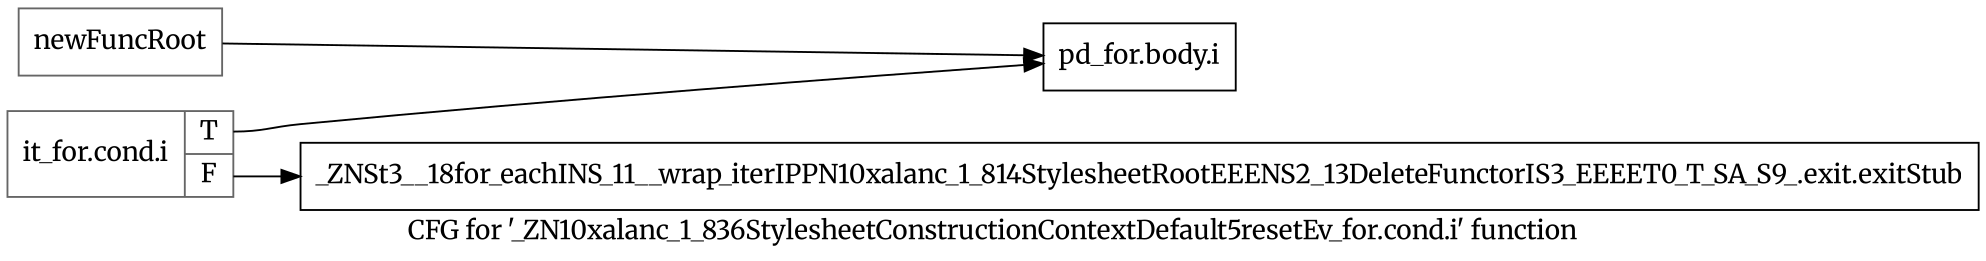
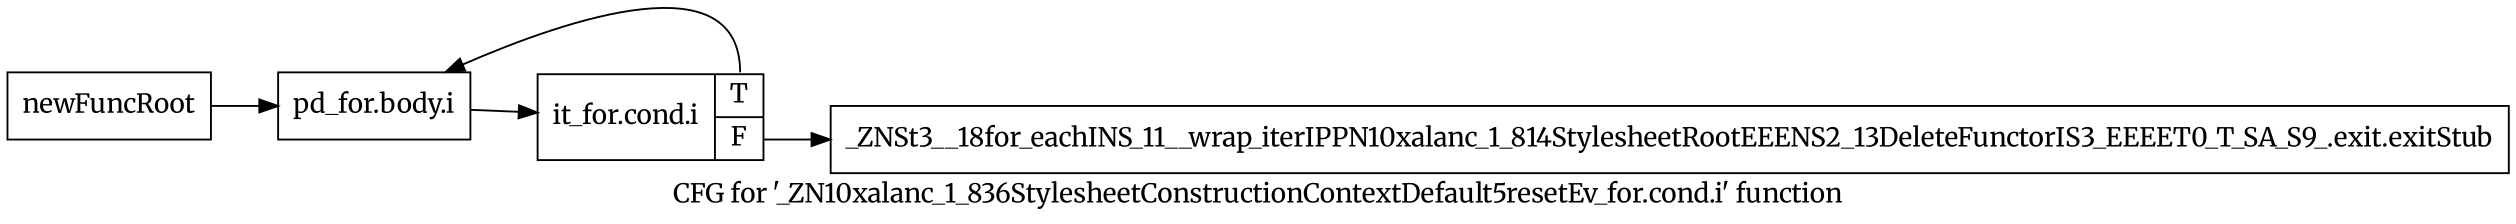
node "newFuncRoot": color gray40 -> black
edge "pd_for.body.i" -> "it_for.cond.i": added
node "it_for.cond.i": color gray40 -> black
